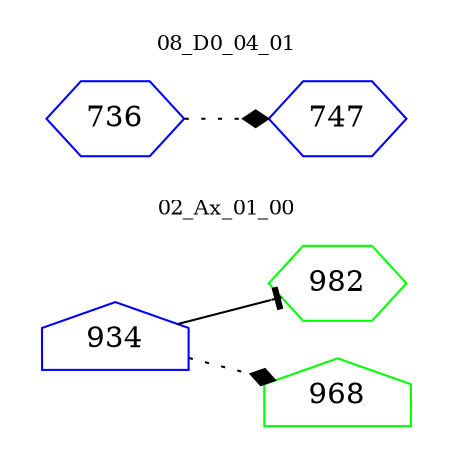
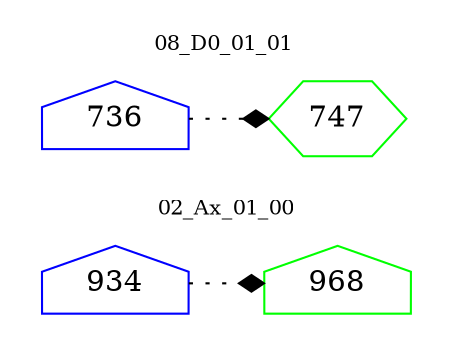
cluster "08_D0_04_01": label "08_D0_04_01" -> "08_D0_01_01"
node "736": shape hexagon -> house
node "747": color blue -> green
node "982": removed
